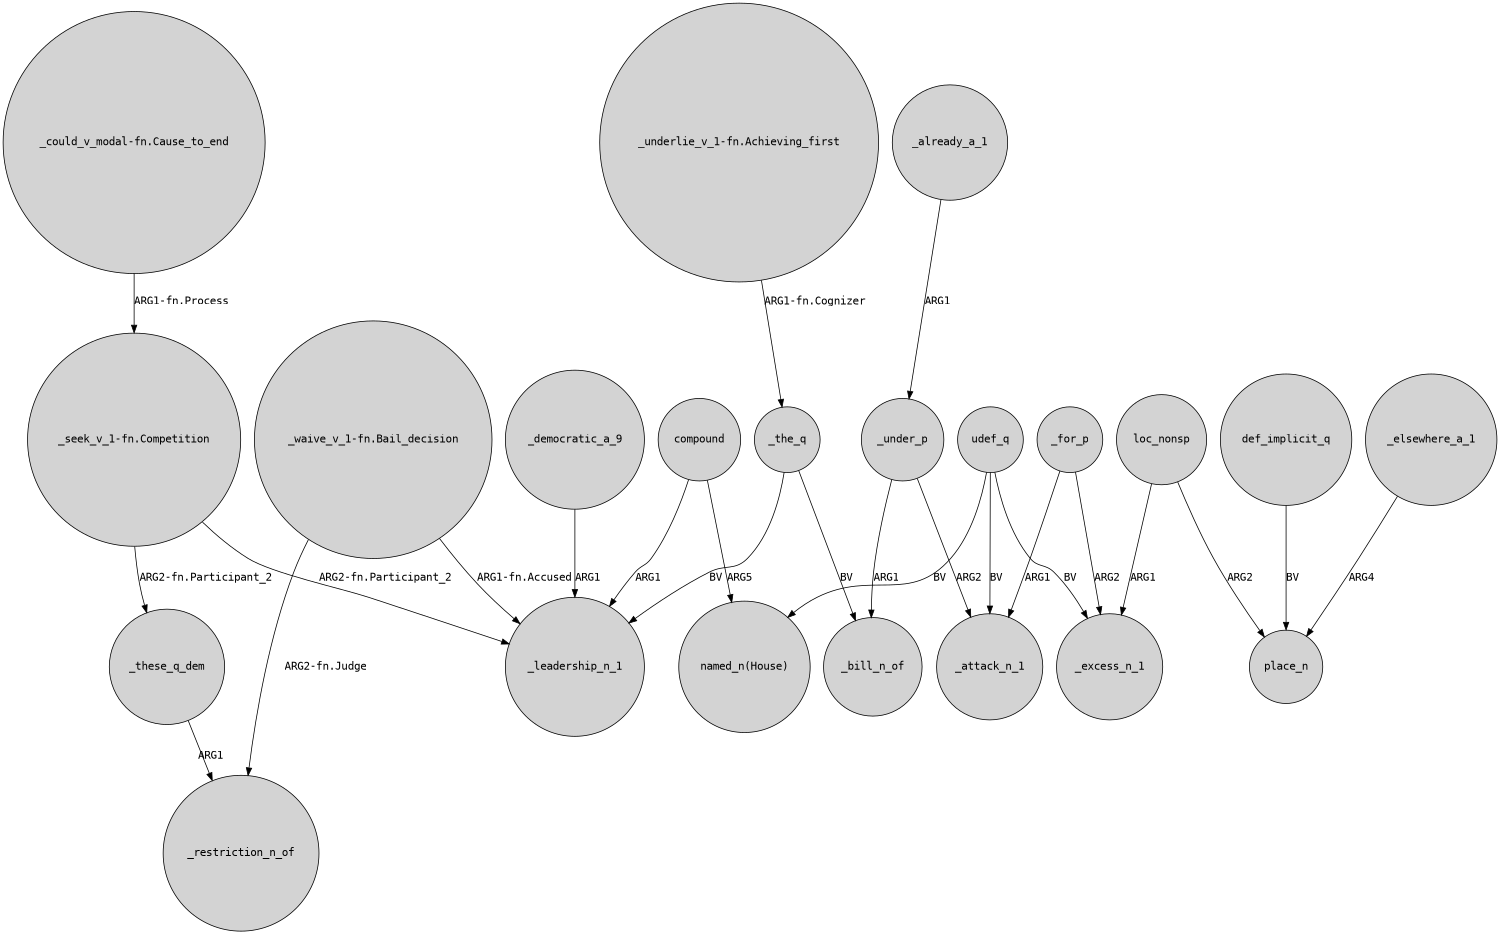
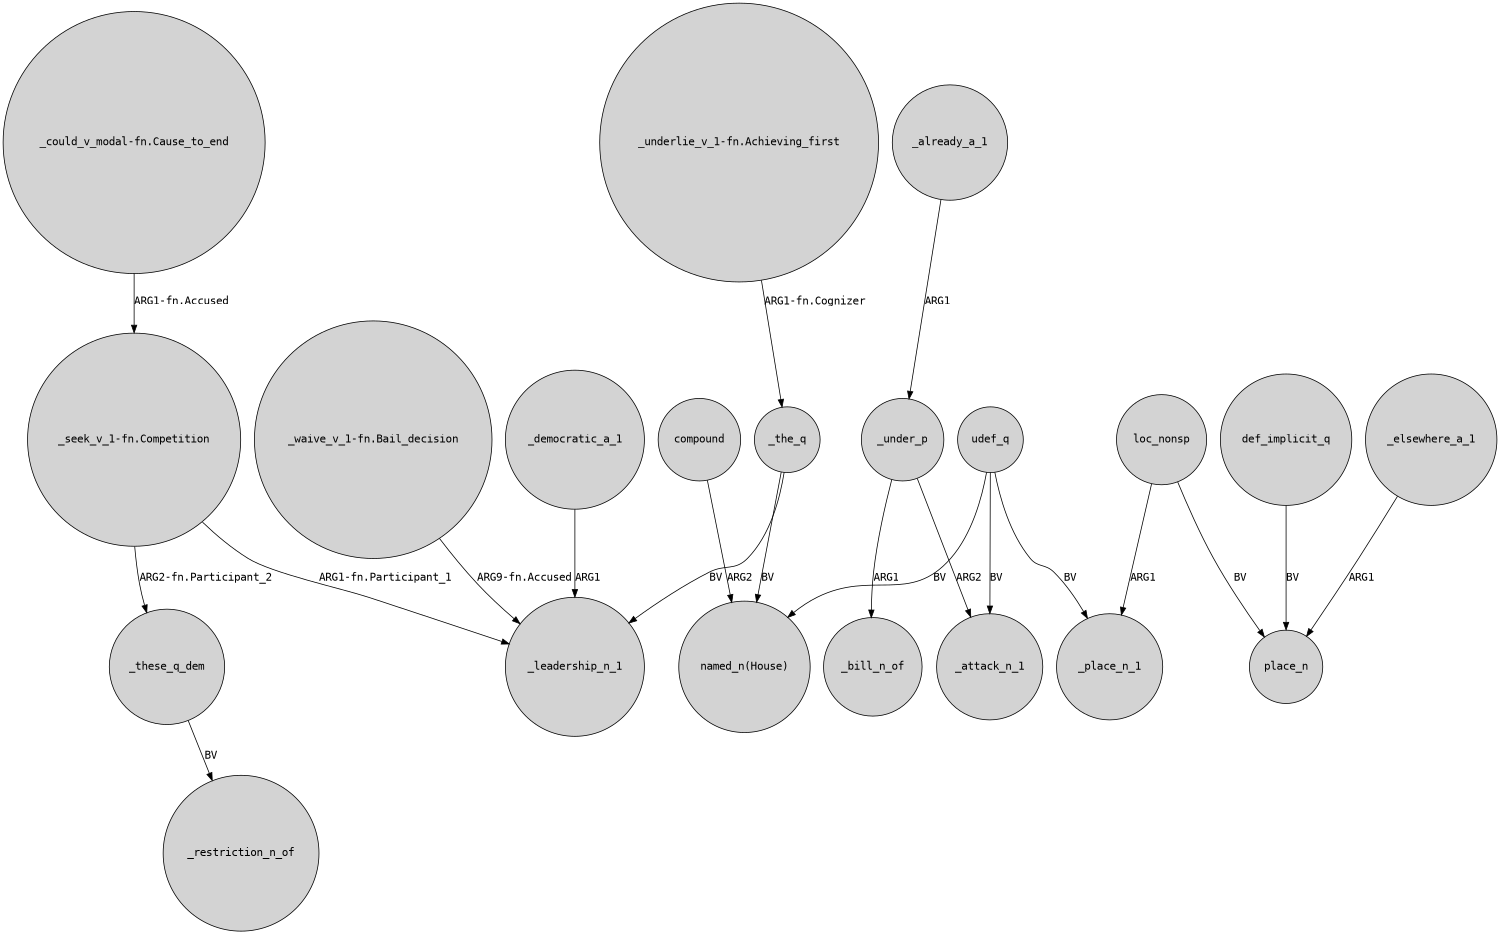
edge "_could_v_modal-fn.Cause_to_end" -> "_seek_v_1-fn.Competition": label "ARG1-fn.Process" -> "ARG1-fn.Accused"
node "_democratic_a_9": label "_democratic_a_9" -> "_democratic_a_1"
node "_for_p": removed
edge "_the_q" -> "_bill_n_of": now "_the_q" -> "named_n(House)"
edge "compound" -> "_leadership_n_1": removed, label "ARG1"
edge "_seek_v_1-fn.Competition" -> "_leadership_n_1": label "ARG2-fn.Participant_2" -> "ARG1-fn.Participant_1"
edge "_waive_v_1-fn.Bail_decision" -> "_leadership_n_1": label "ARG1-fn.Accused" -> "ARG9-fn.Accused"
edge "compound" -> "named_n(House)": label "ARG5" -> "ARG2"
edge "loc_nonsp" -> "place_n": label "ARG2" -> "BV"
edge "_elsewhere_a_1" -> "place_n": label "ARG4" -> "ARG1"
edge "_waive_v_1-fn.Bail_decision" -> "_restriction_n_of": removed, label "ARG2-fn.Judge"
node "_excess_n_1": label "_excess_n_1" -> "_place_n_1"
edge "_these_q_dem" -> "_restriction_n_of": label "ARG1" -> "BV"
